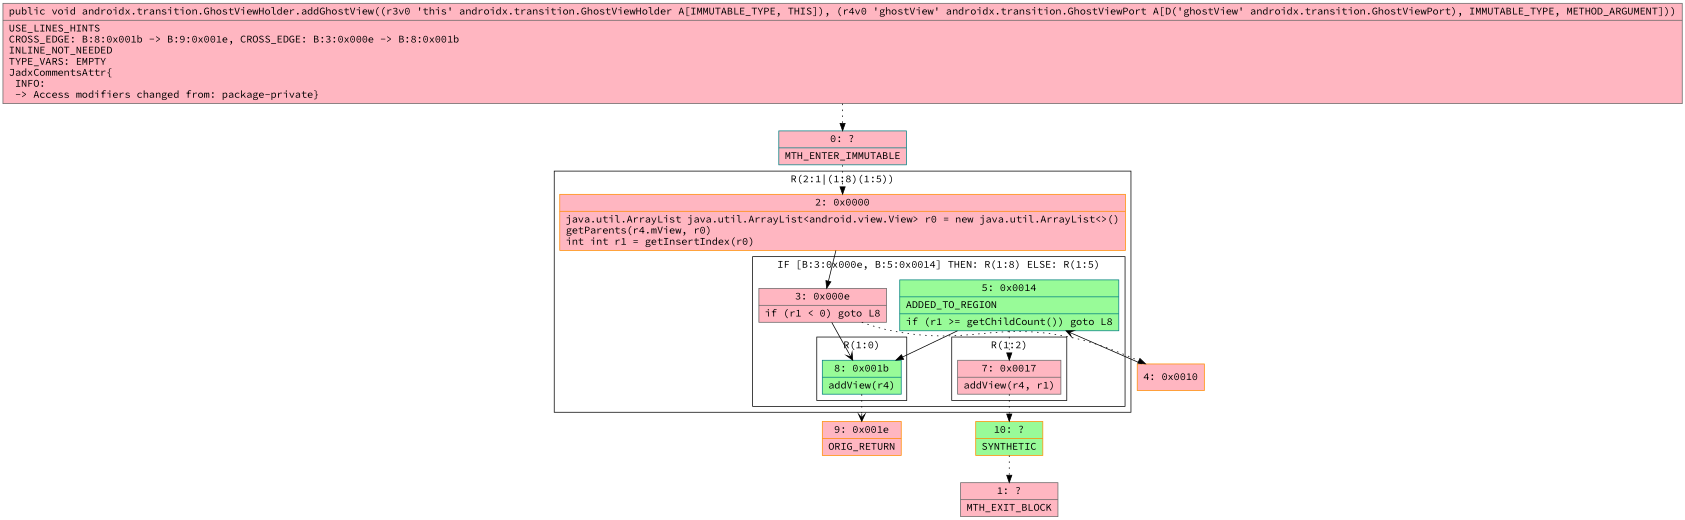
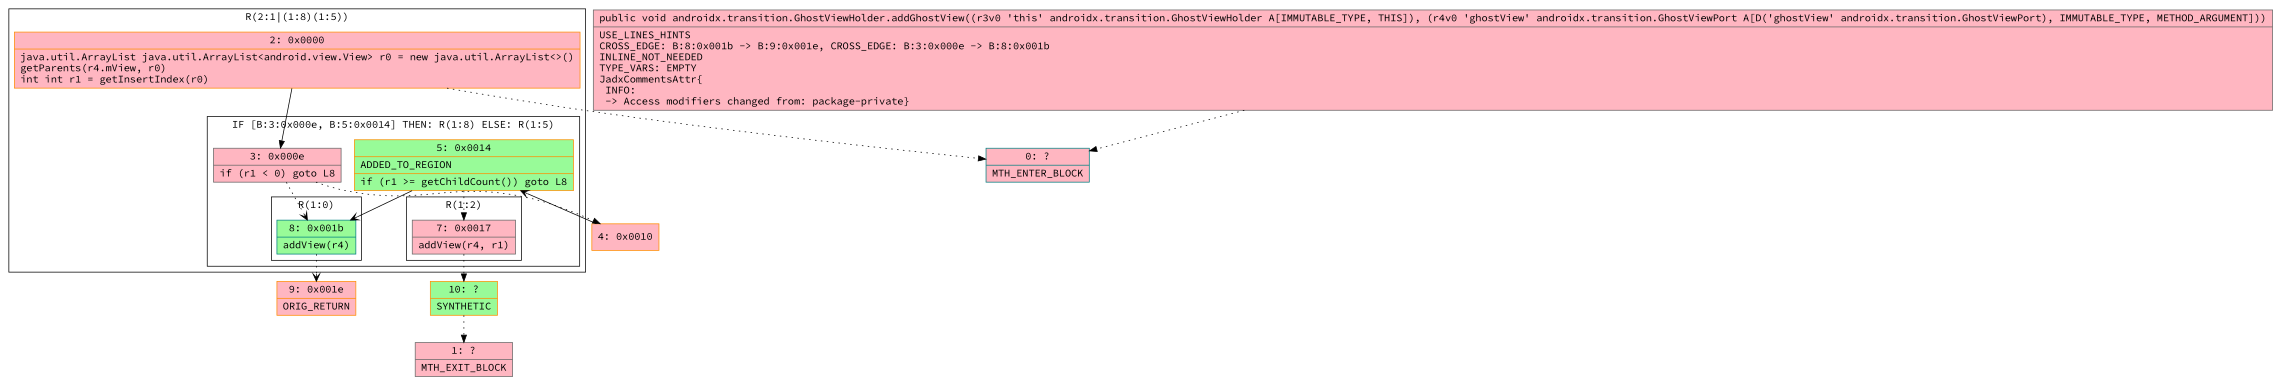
node "0: ?": text "MTH_ENTER_IMMUTABLE" -> "MTH_ENTER_BLOCK"
edge "0: ?" -> "2: 0x0000": reversed
node "5: 0x0014": color teal -> darkorange
edge "3: 0x000e" -> "8: 0x001b": style solid -> dotted
edge "5: 0x0014" -> "8: 0x001b": arrowhead normal -> vee
